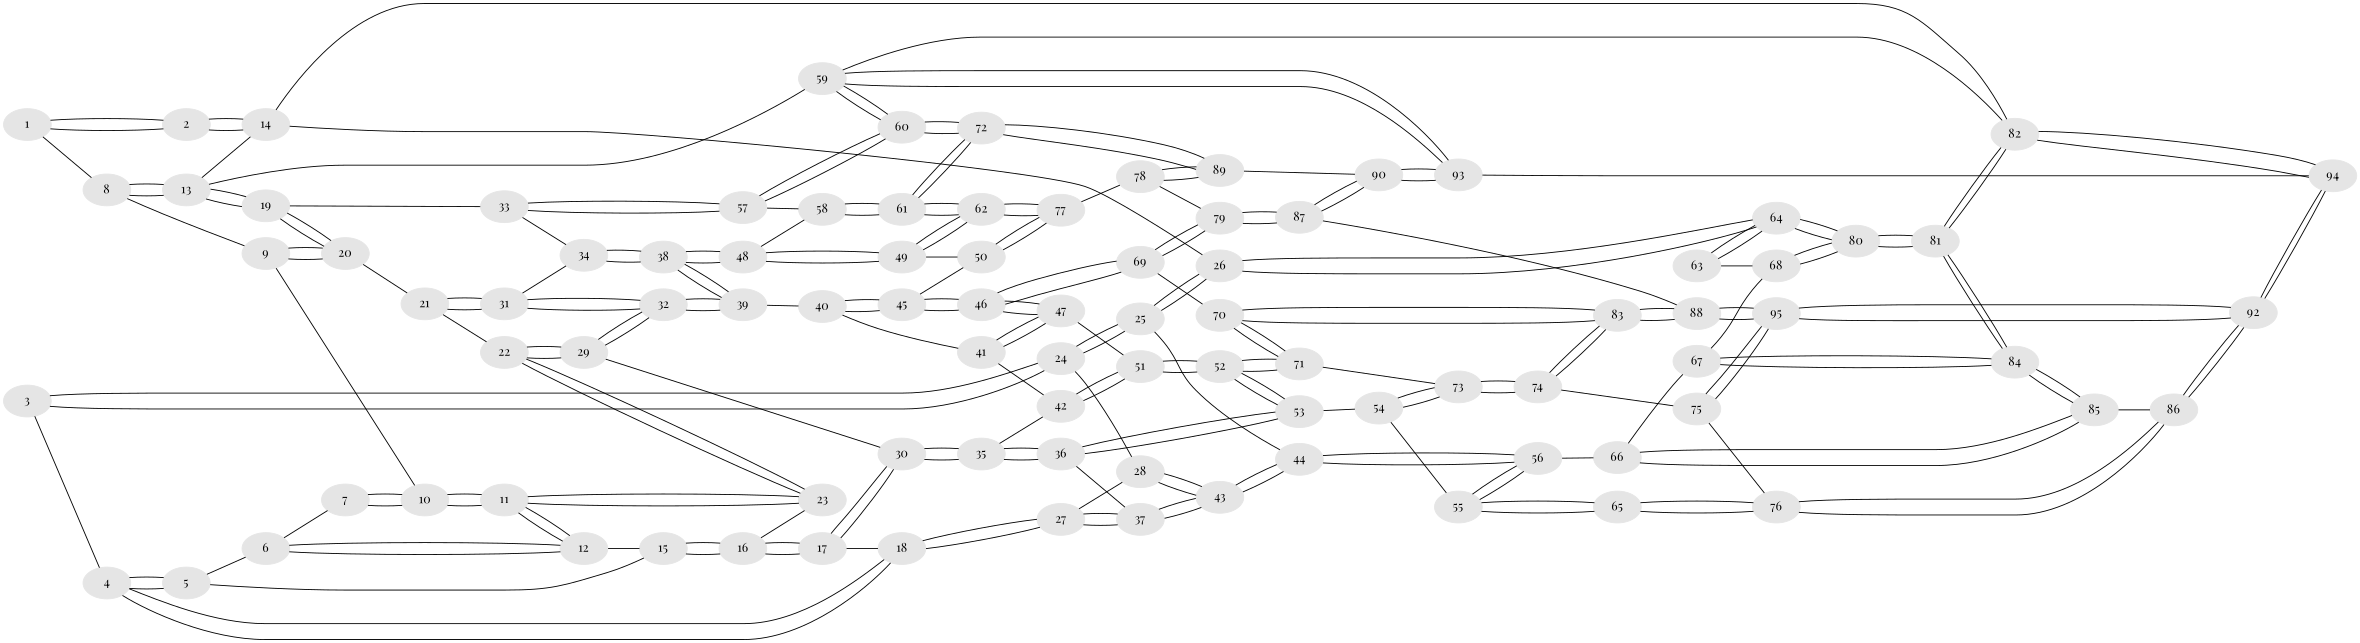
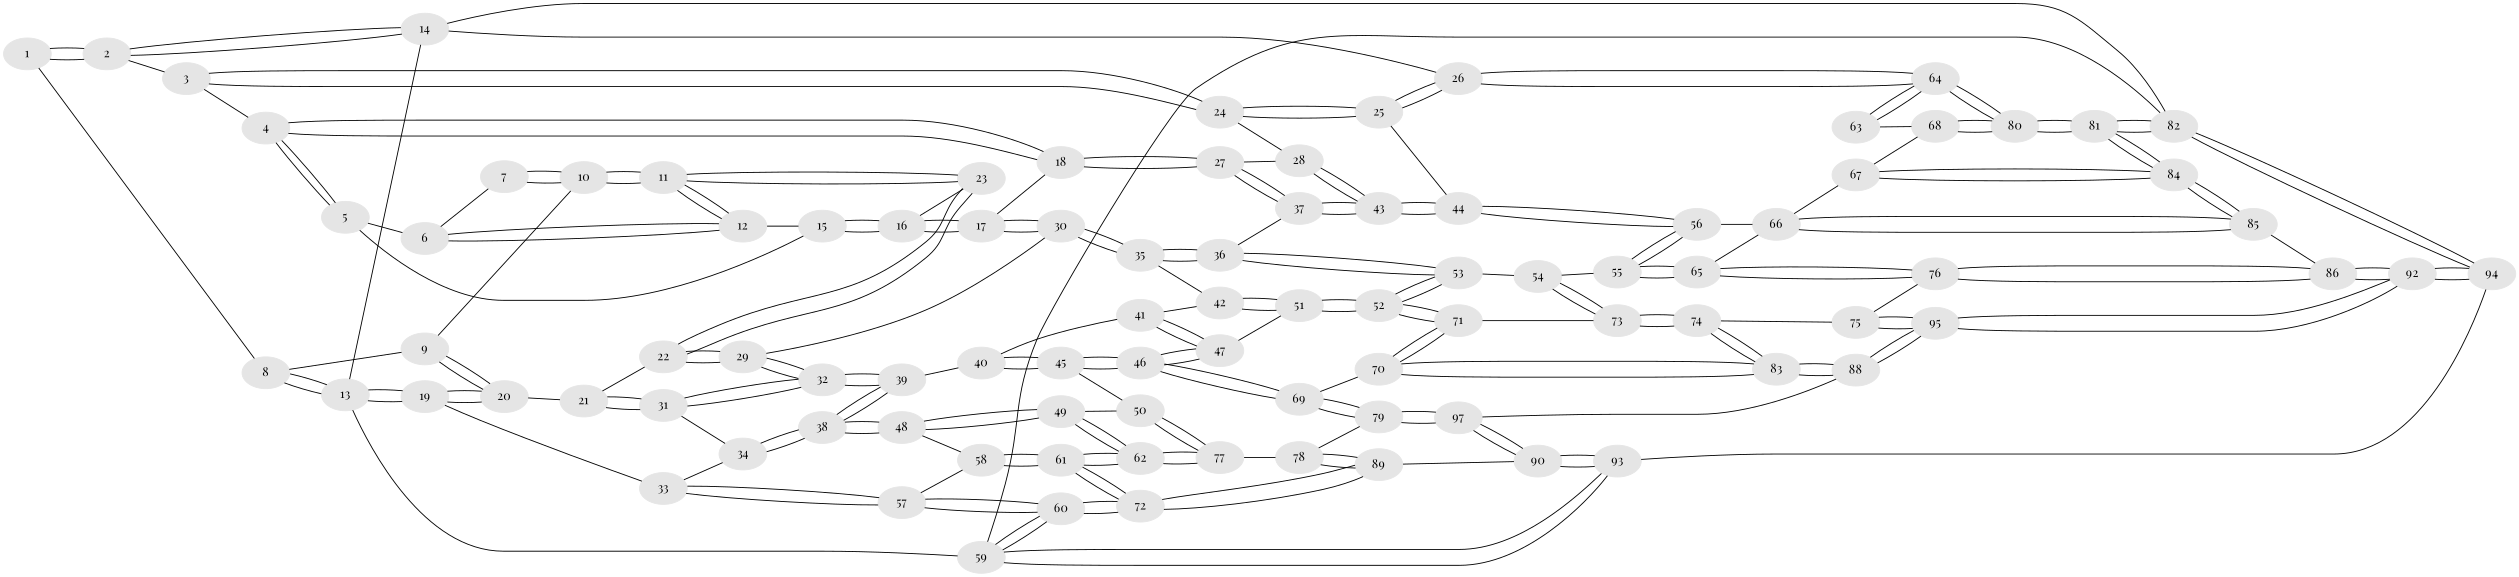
edge "2" -- "3": added
node "87": label "87" -> "97"
edge "66" -- "65": added
